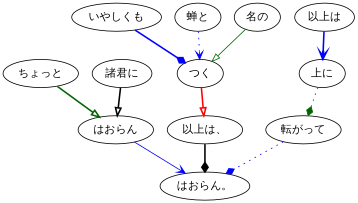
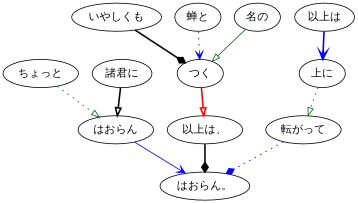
edge "いやしくも" -> "つく": color blue -> black
edge "上に" -> "転がって": arrowhead diamond -> onormal
edge "ちょっと" -> "はおらん": style bold -> dotted
